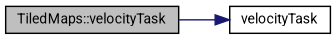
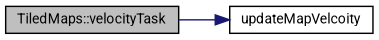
node "velocityTask": label "velocityTask" -> "updateMapVelcoity"
